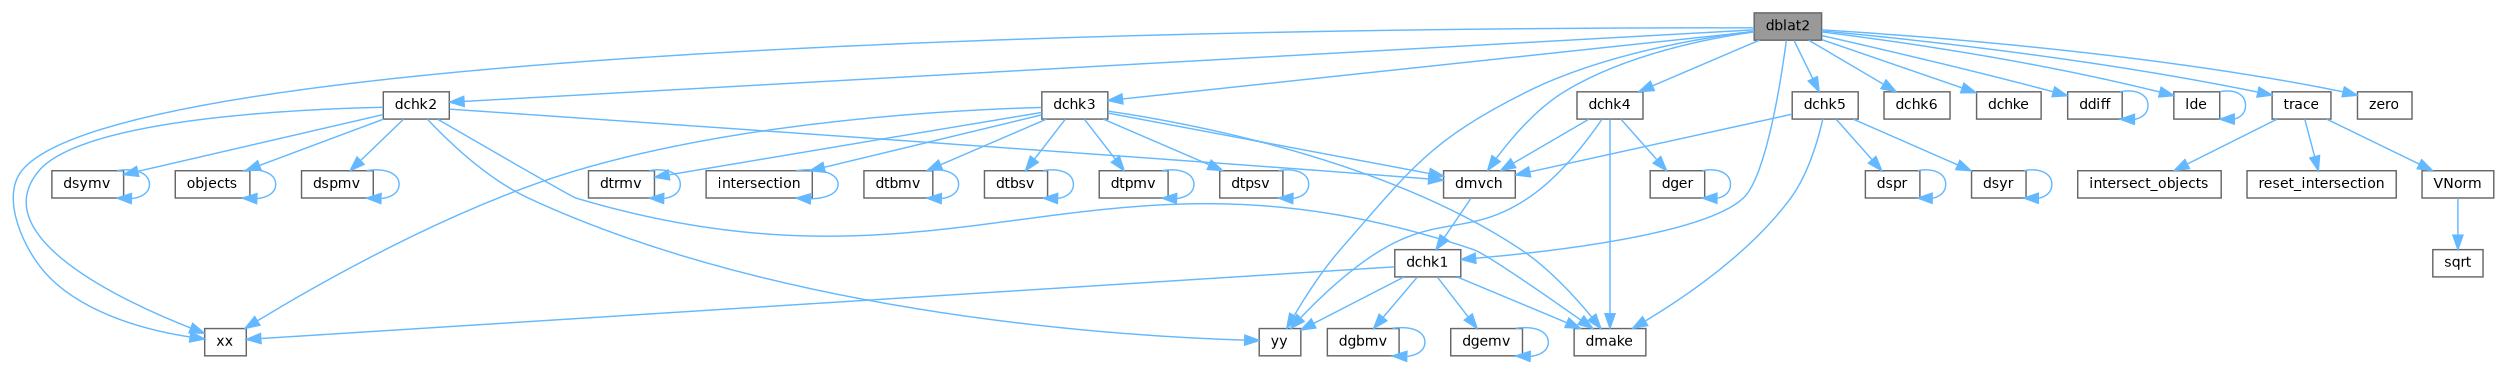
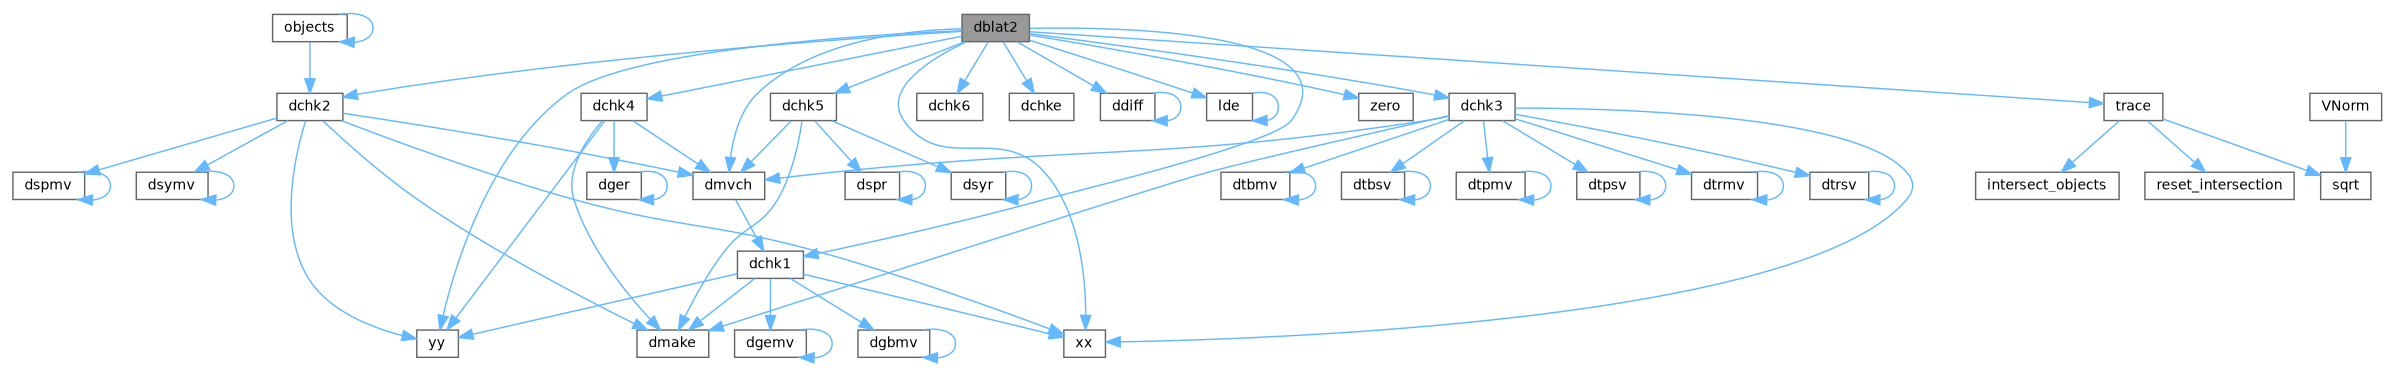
edge "dchk2" -> "objects": reversed
edge "trace" -> "VNorm": now "trace" -> "sqrt"
node "intersection": label "intersection" -> "dtrsv"
